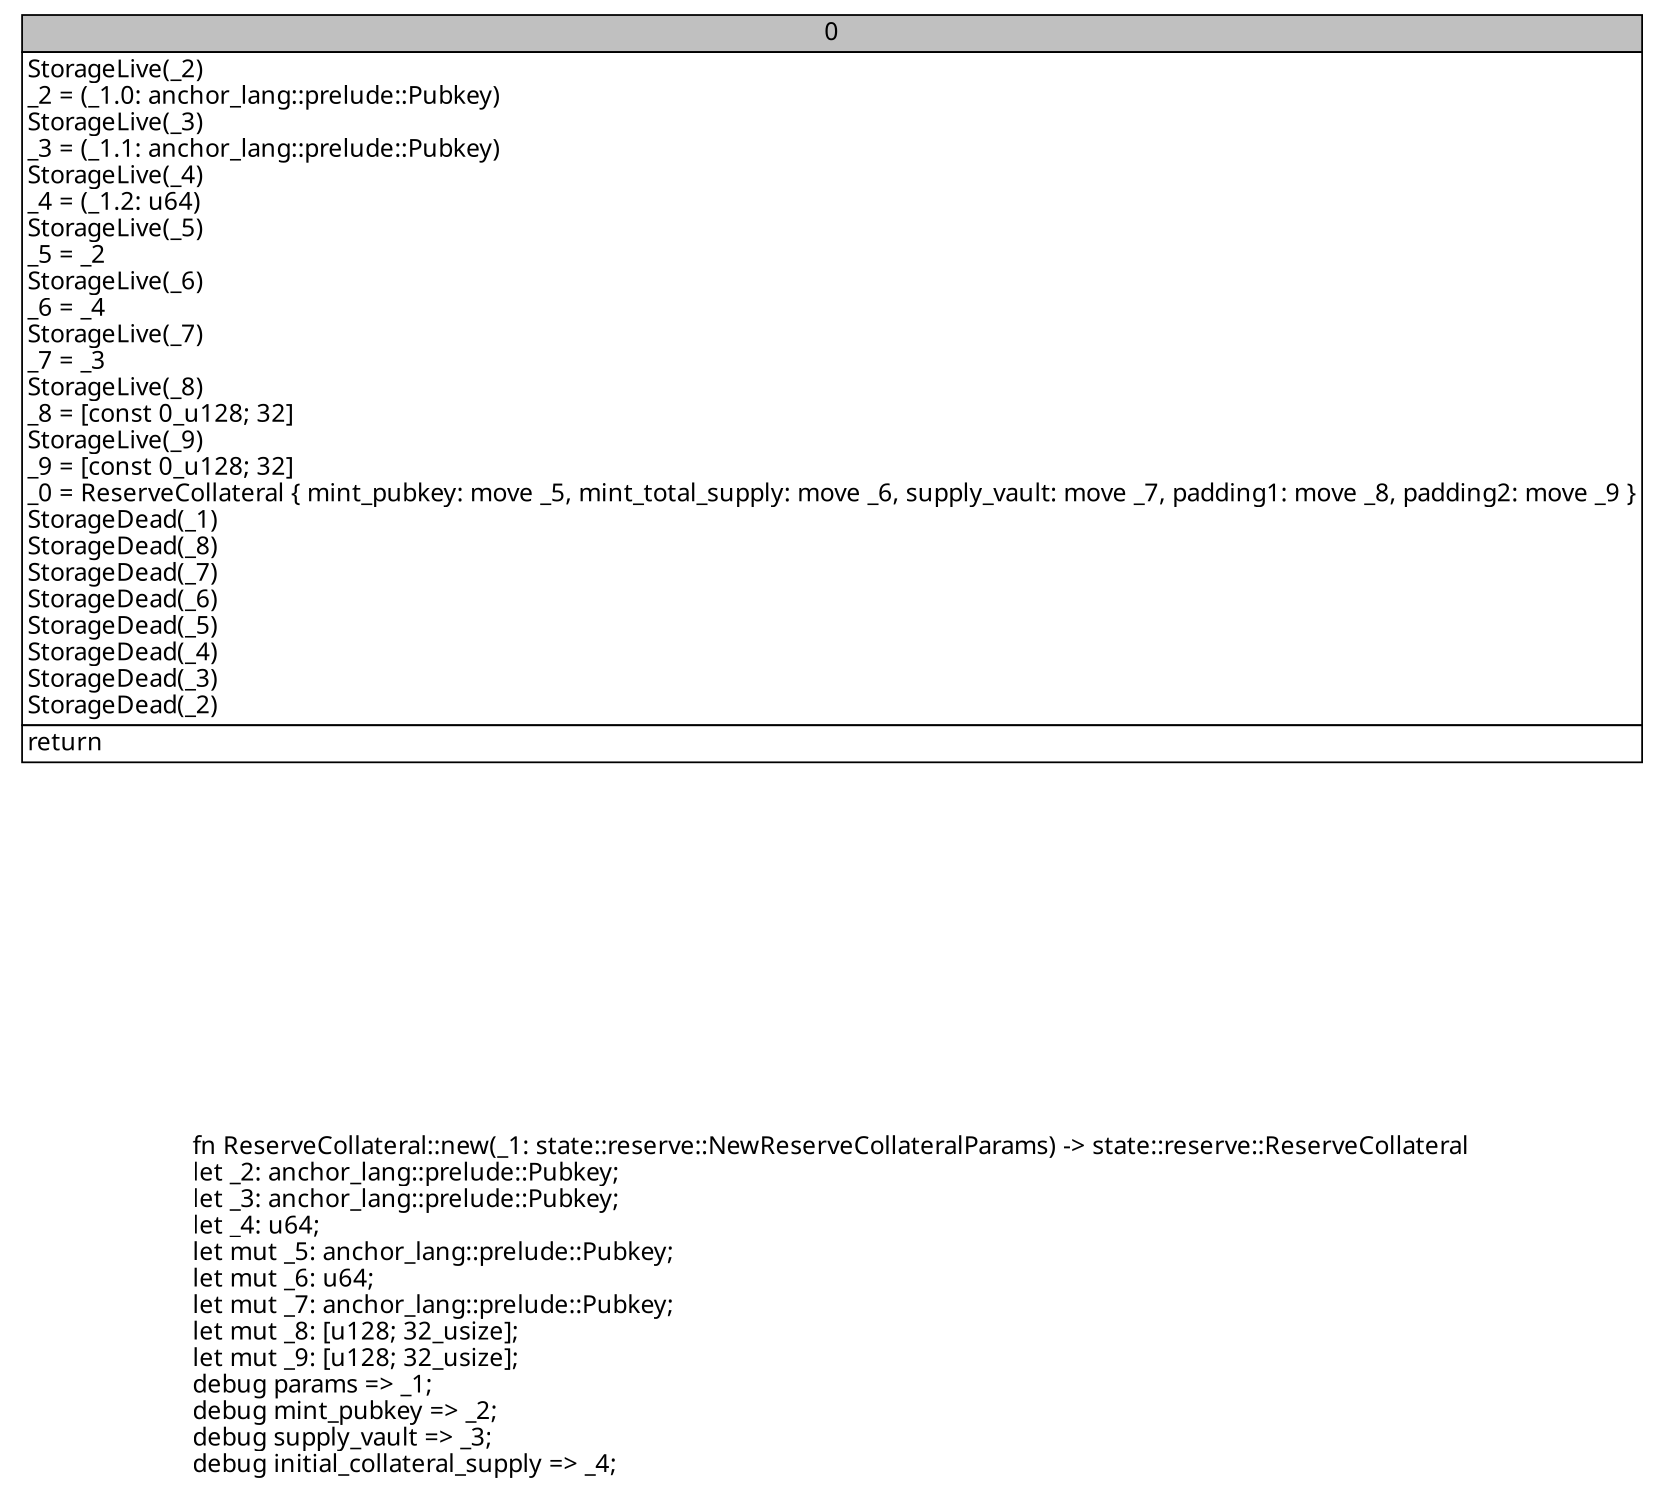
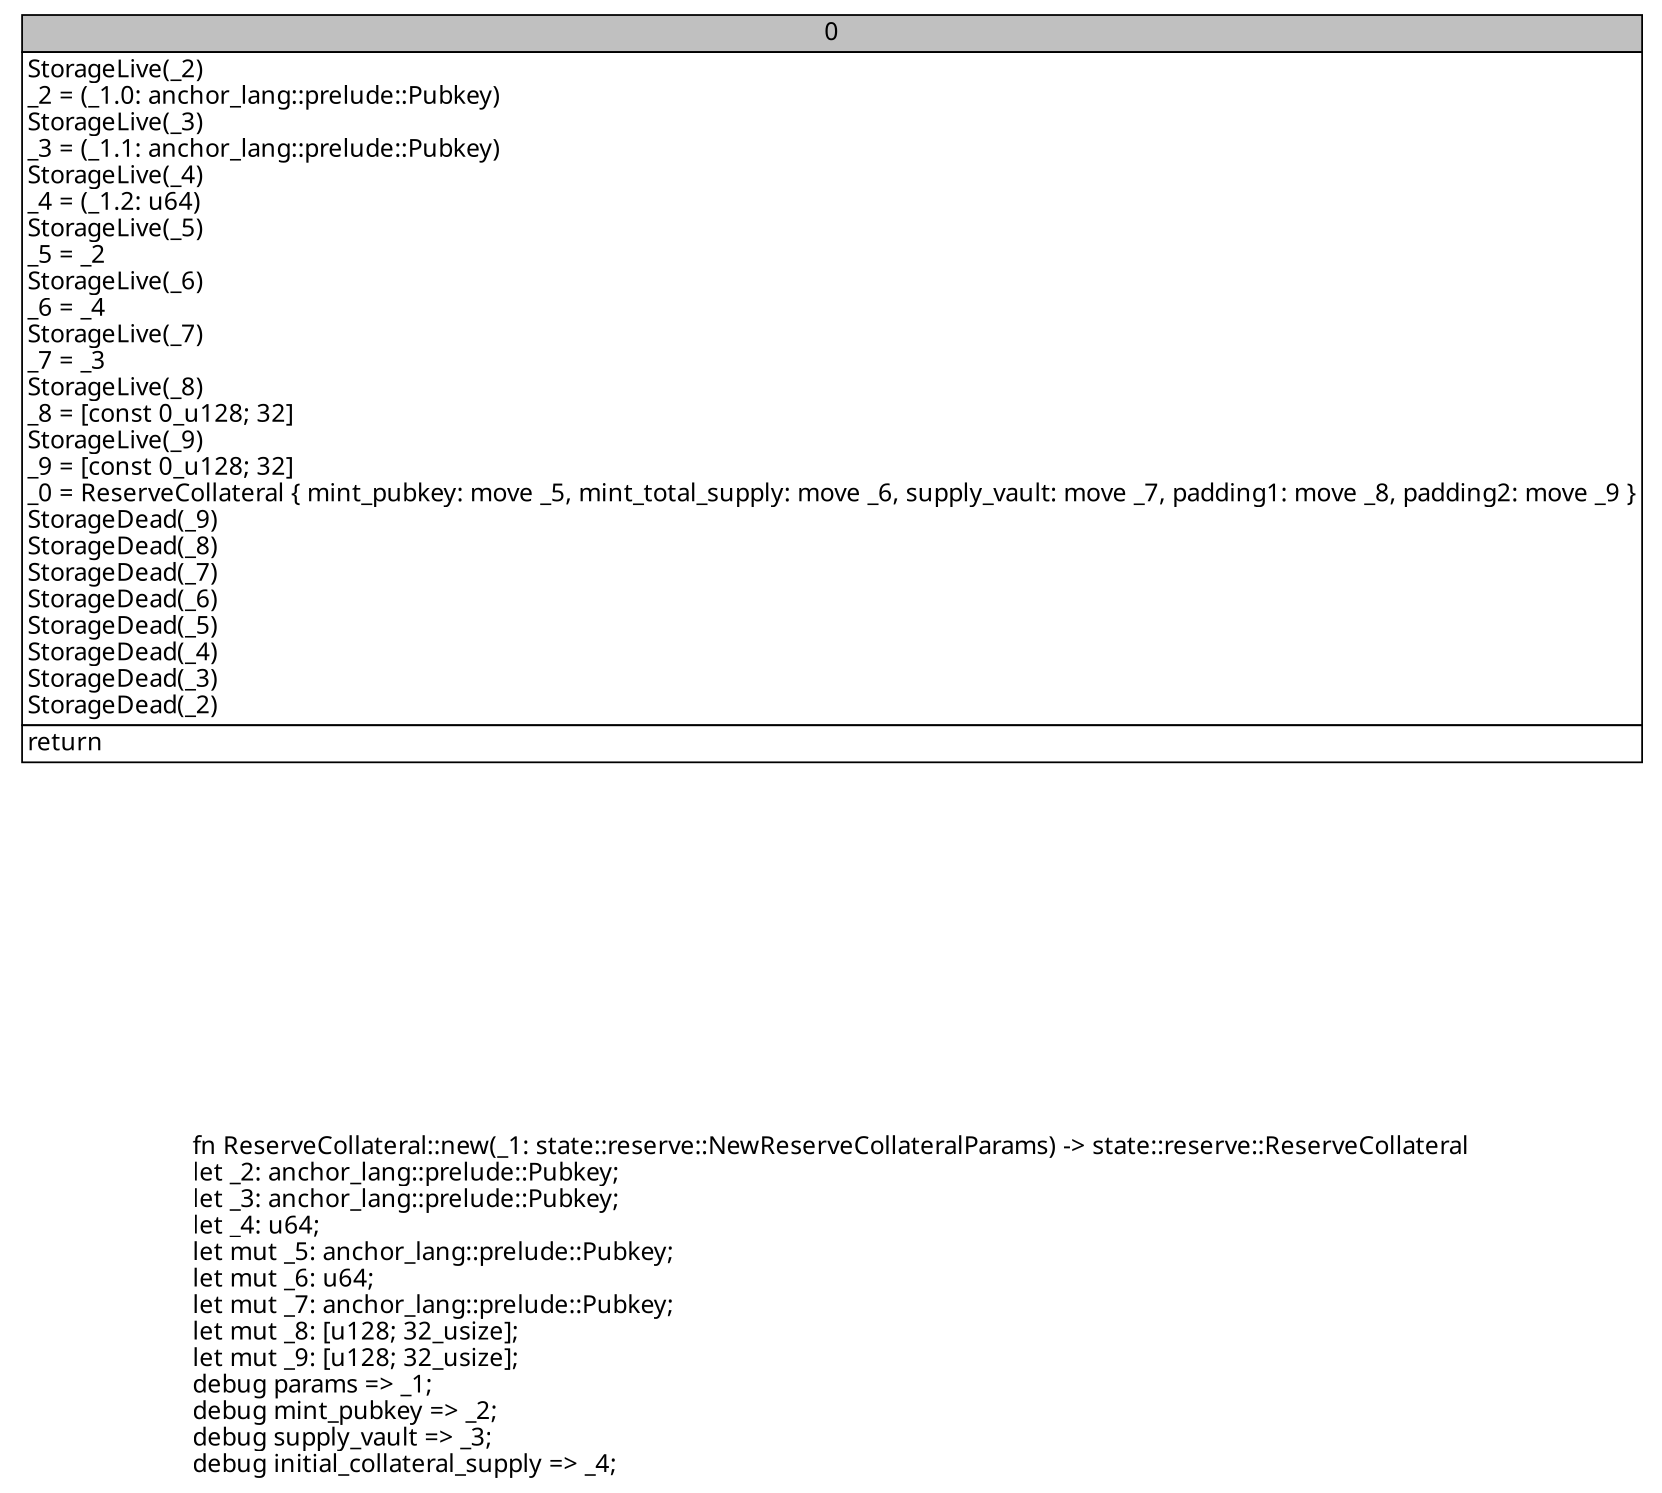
node "0": text "StorageDead(_1)" -> "StorageDead(_9)"
